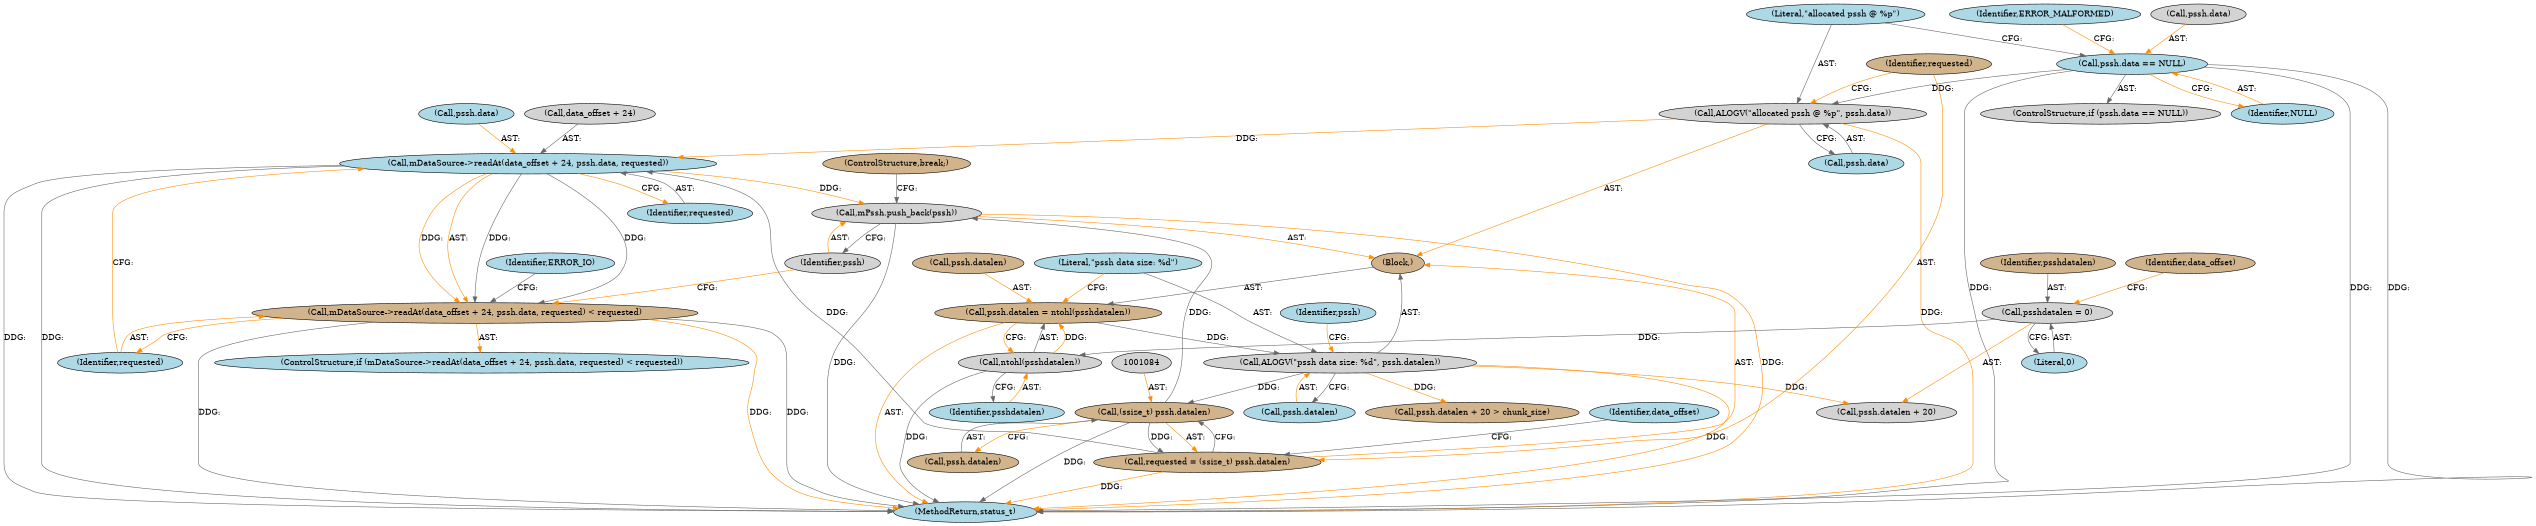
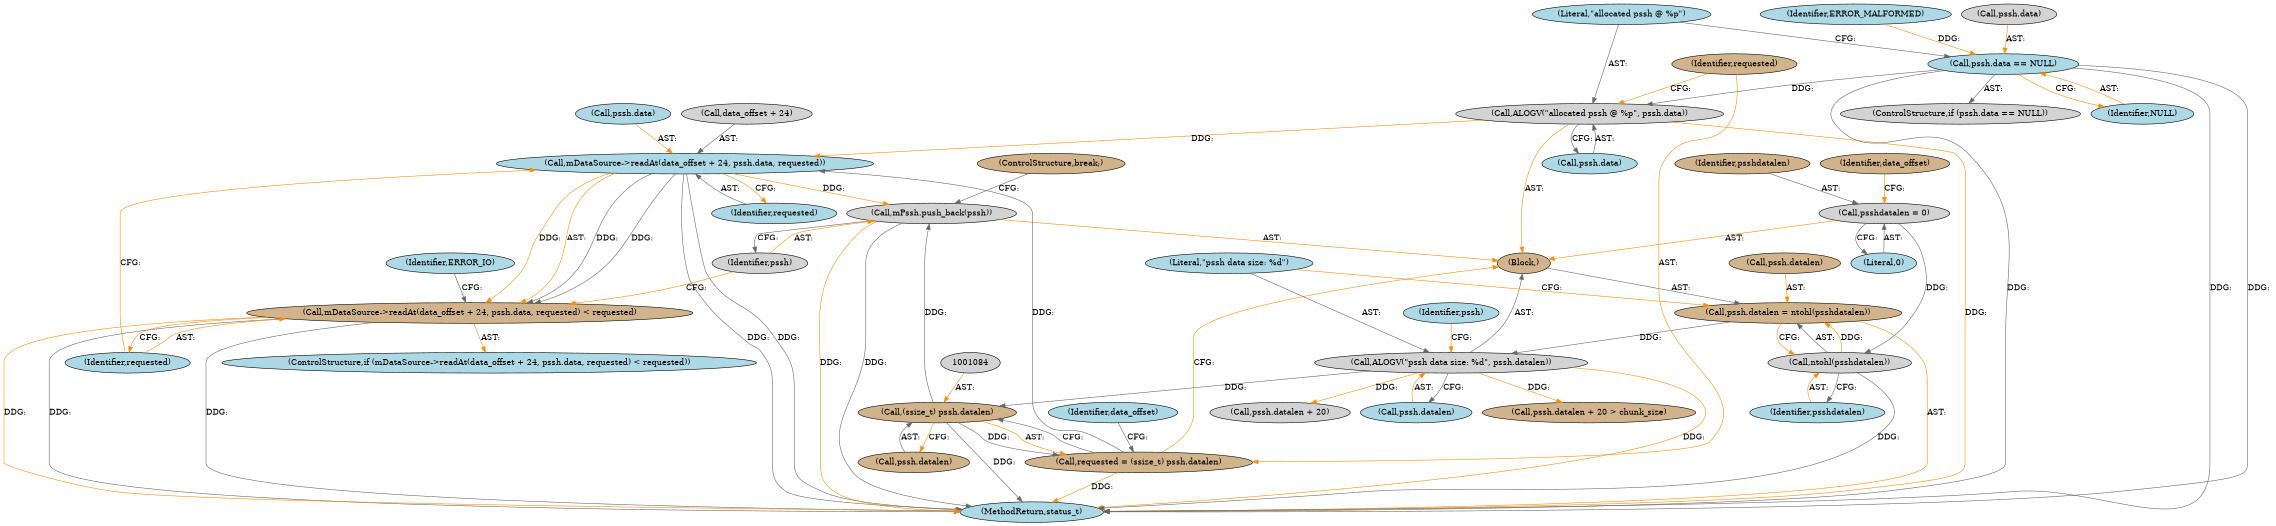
edge "(Identifier,ERROR_MALFORMED)" -> "(Call,pssh.data == NULL)": label "CFG: " -> "DDG: "
edge "(Call,psshdatalen = 0)" -> "(Call,pssh.datalen + 20)": now "(Call,psshdatalen = 0)" -> "(Block,)"
edge "(Call,requested = (ssize_t) pssh.datalen)" -> "(Block,)": label "AST: " -> "CFG: "
